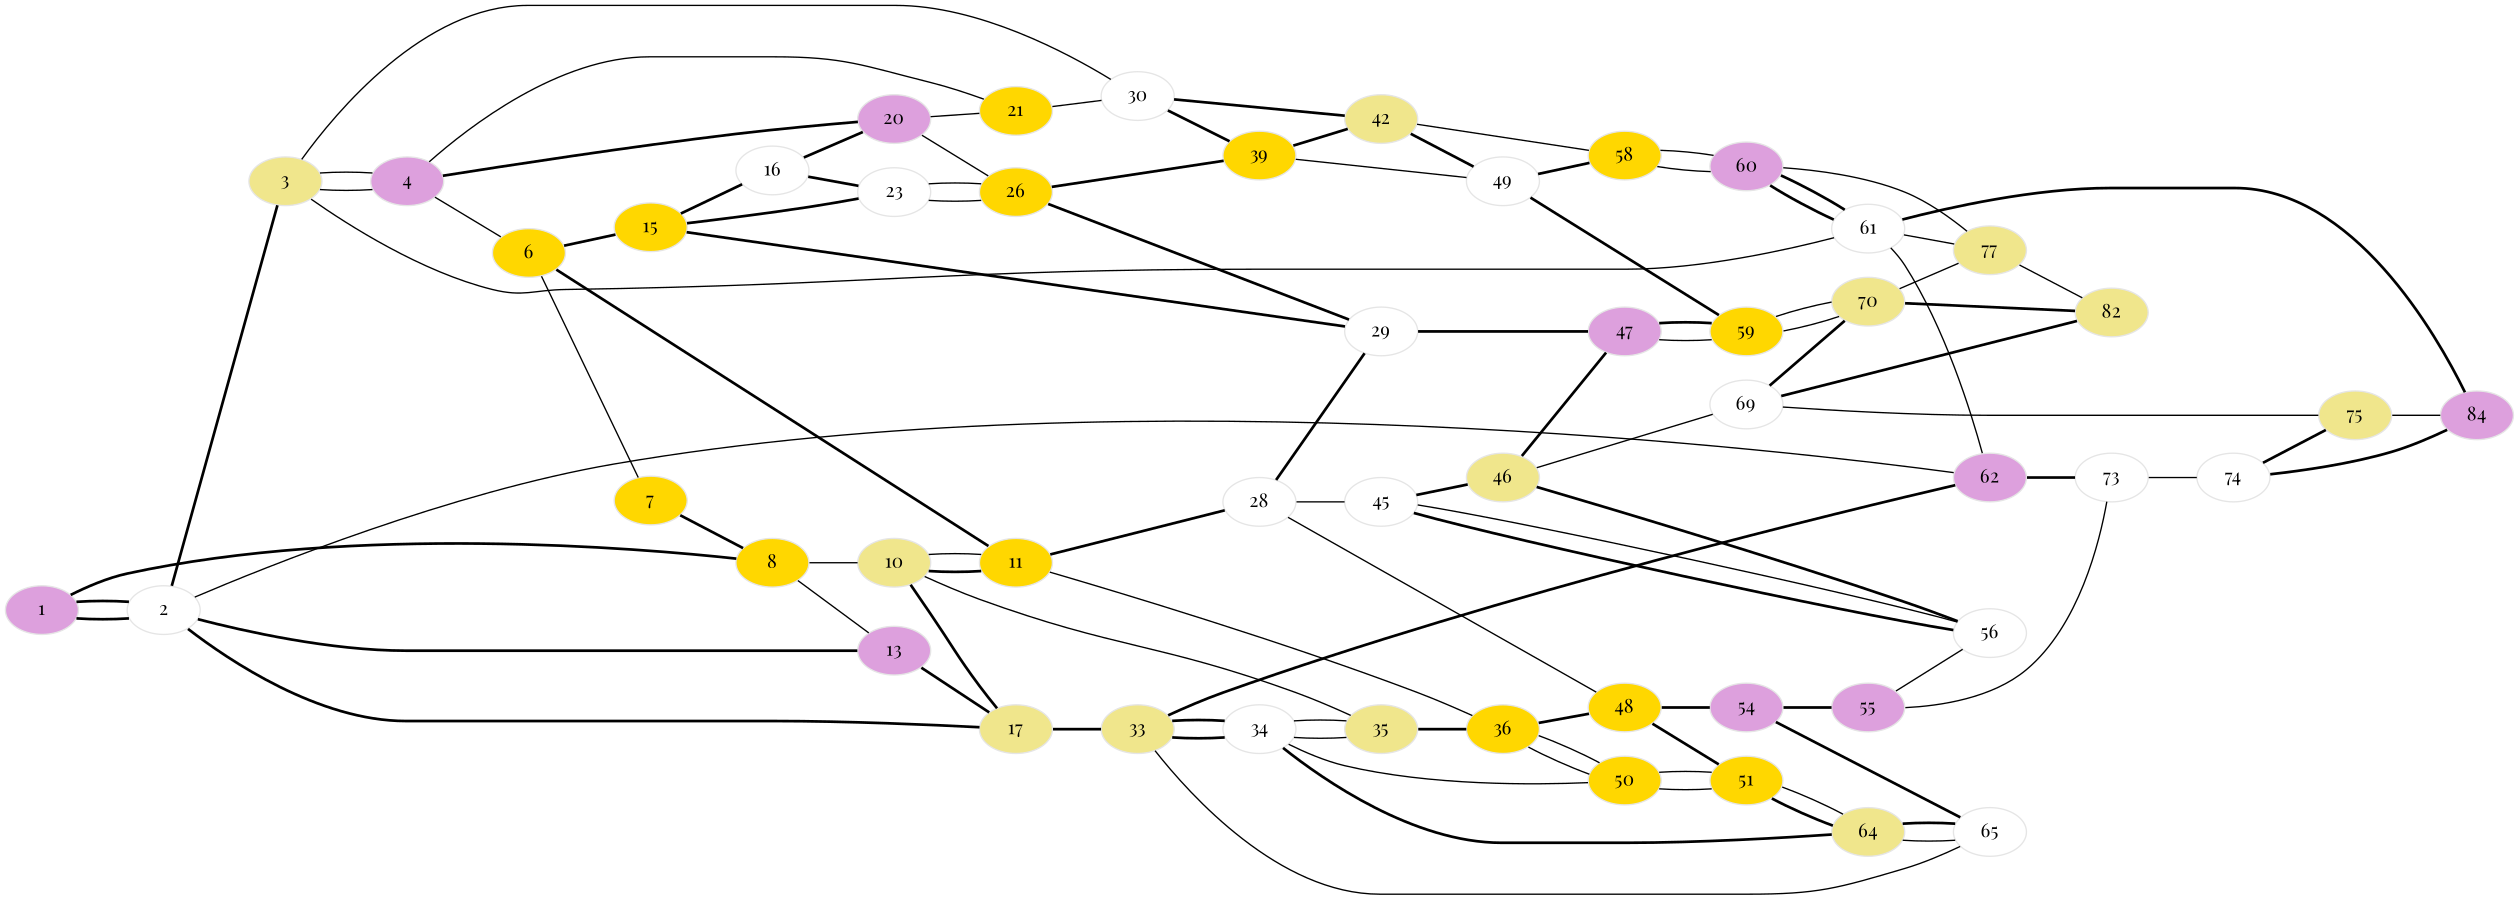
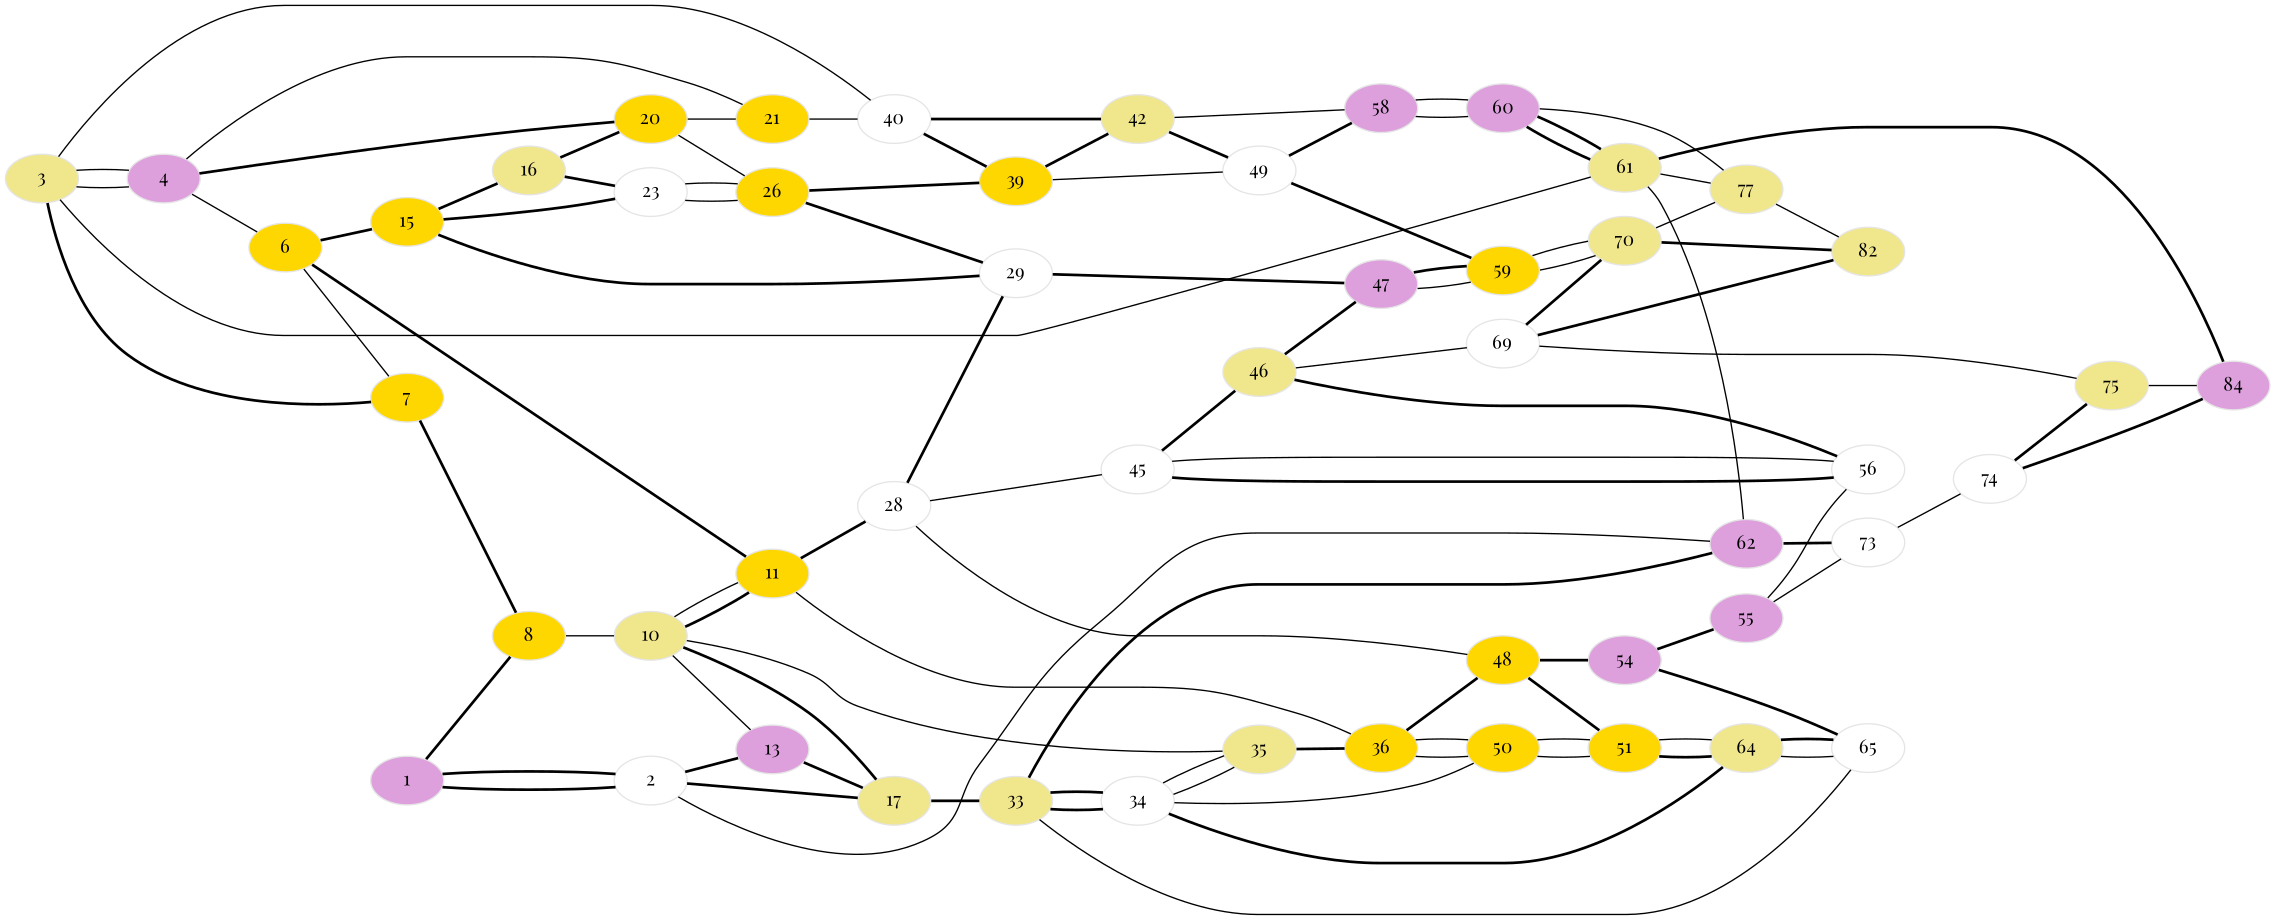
node "30": label "30" -> "40"
node "20": fillcolor plum -> gold
node "58": fillcolor gold -> plum
node "16": fillcolor white -> khaki
node "61": fillcolor white -> khaki
edge "3" -- "2": now "3" -- "7"
edge "8" -- "13": now "10" -- "13"
